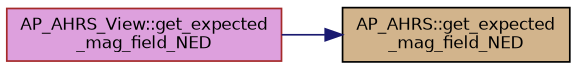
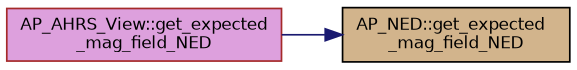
node "AP_AHRS::get_expected _mag_field_NED": label "AP_AHRS::get_expected _mag_field_NED" -> "AP_NED::get_expected _mag_field_NED"
